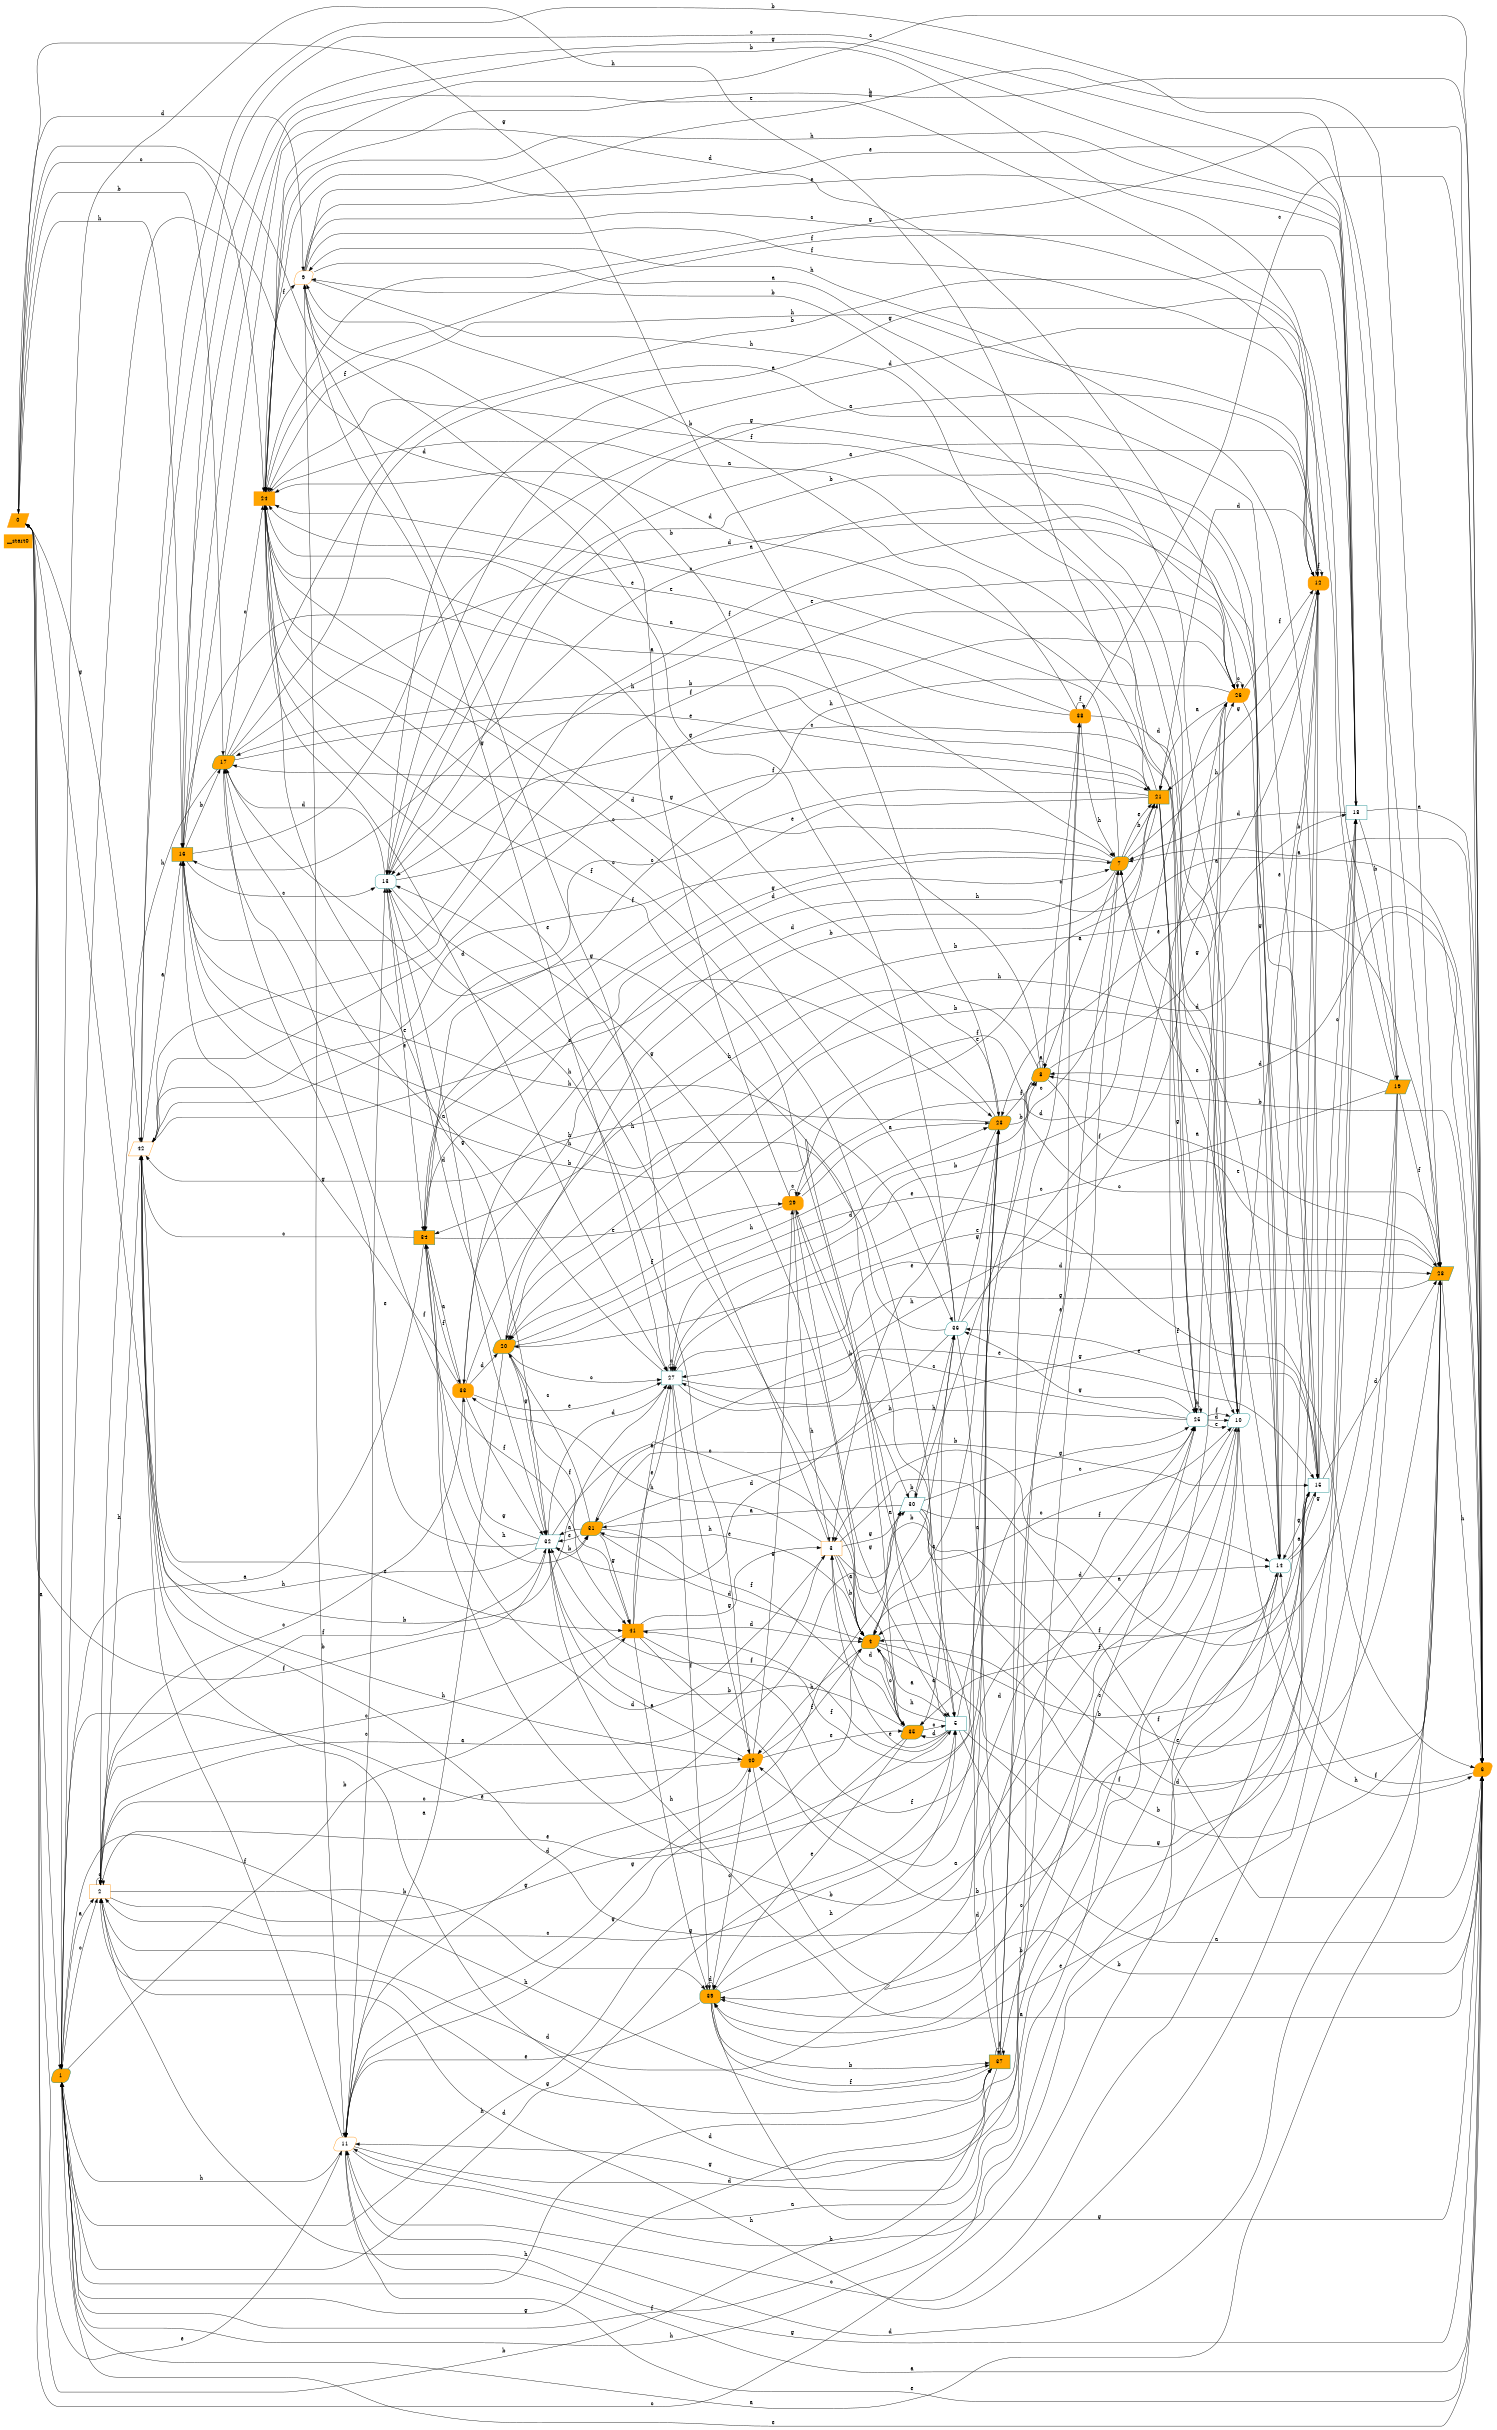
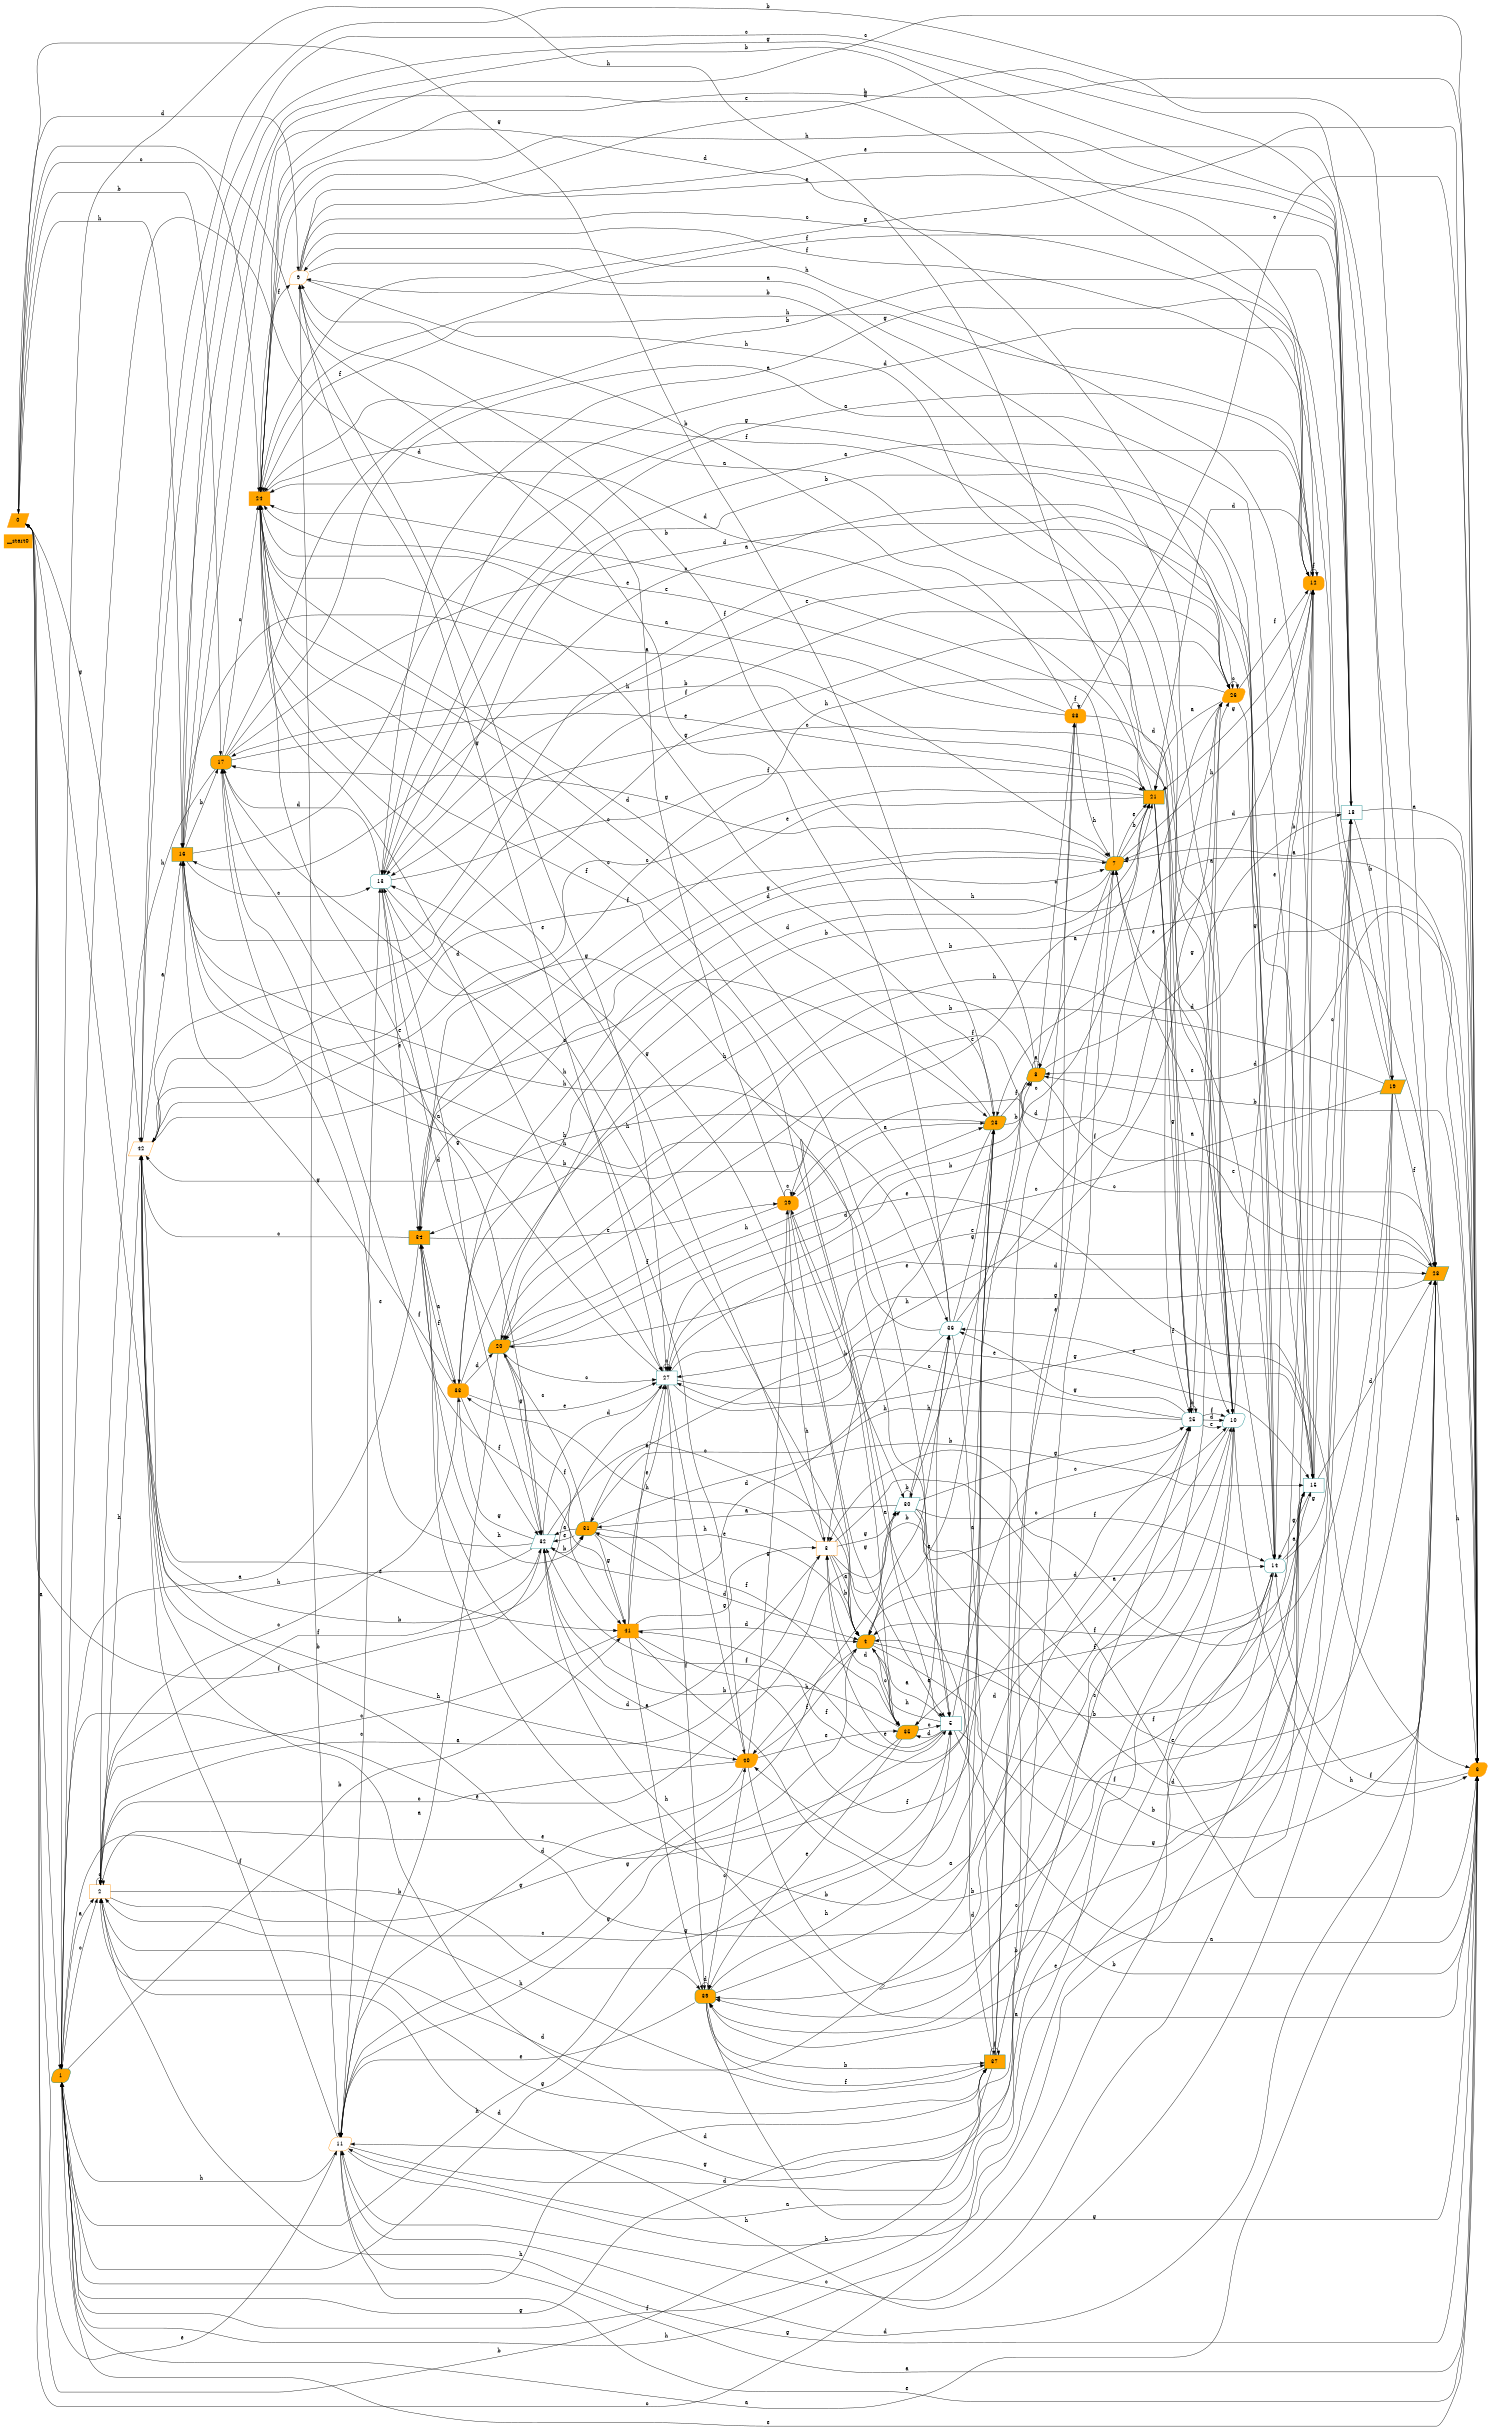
node "17": shape parallelogram -> box
